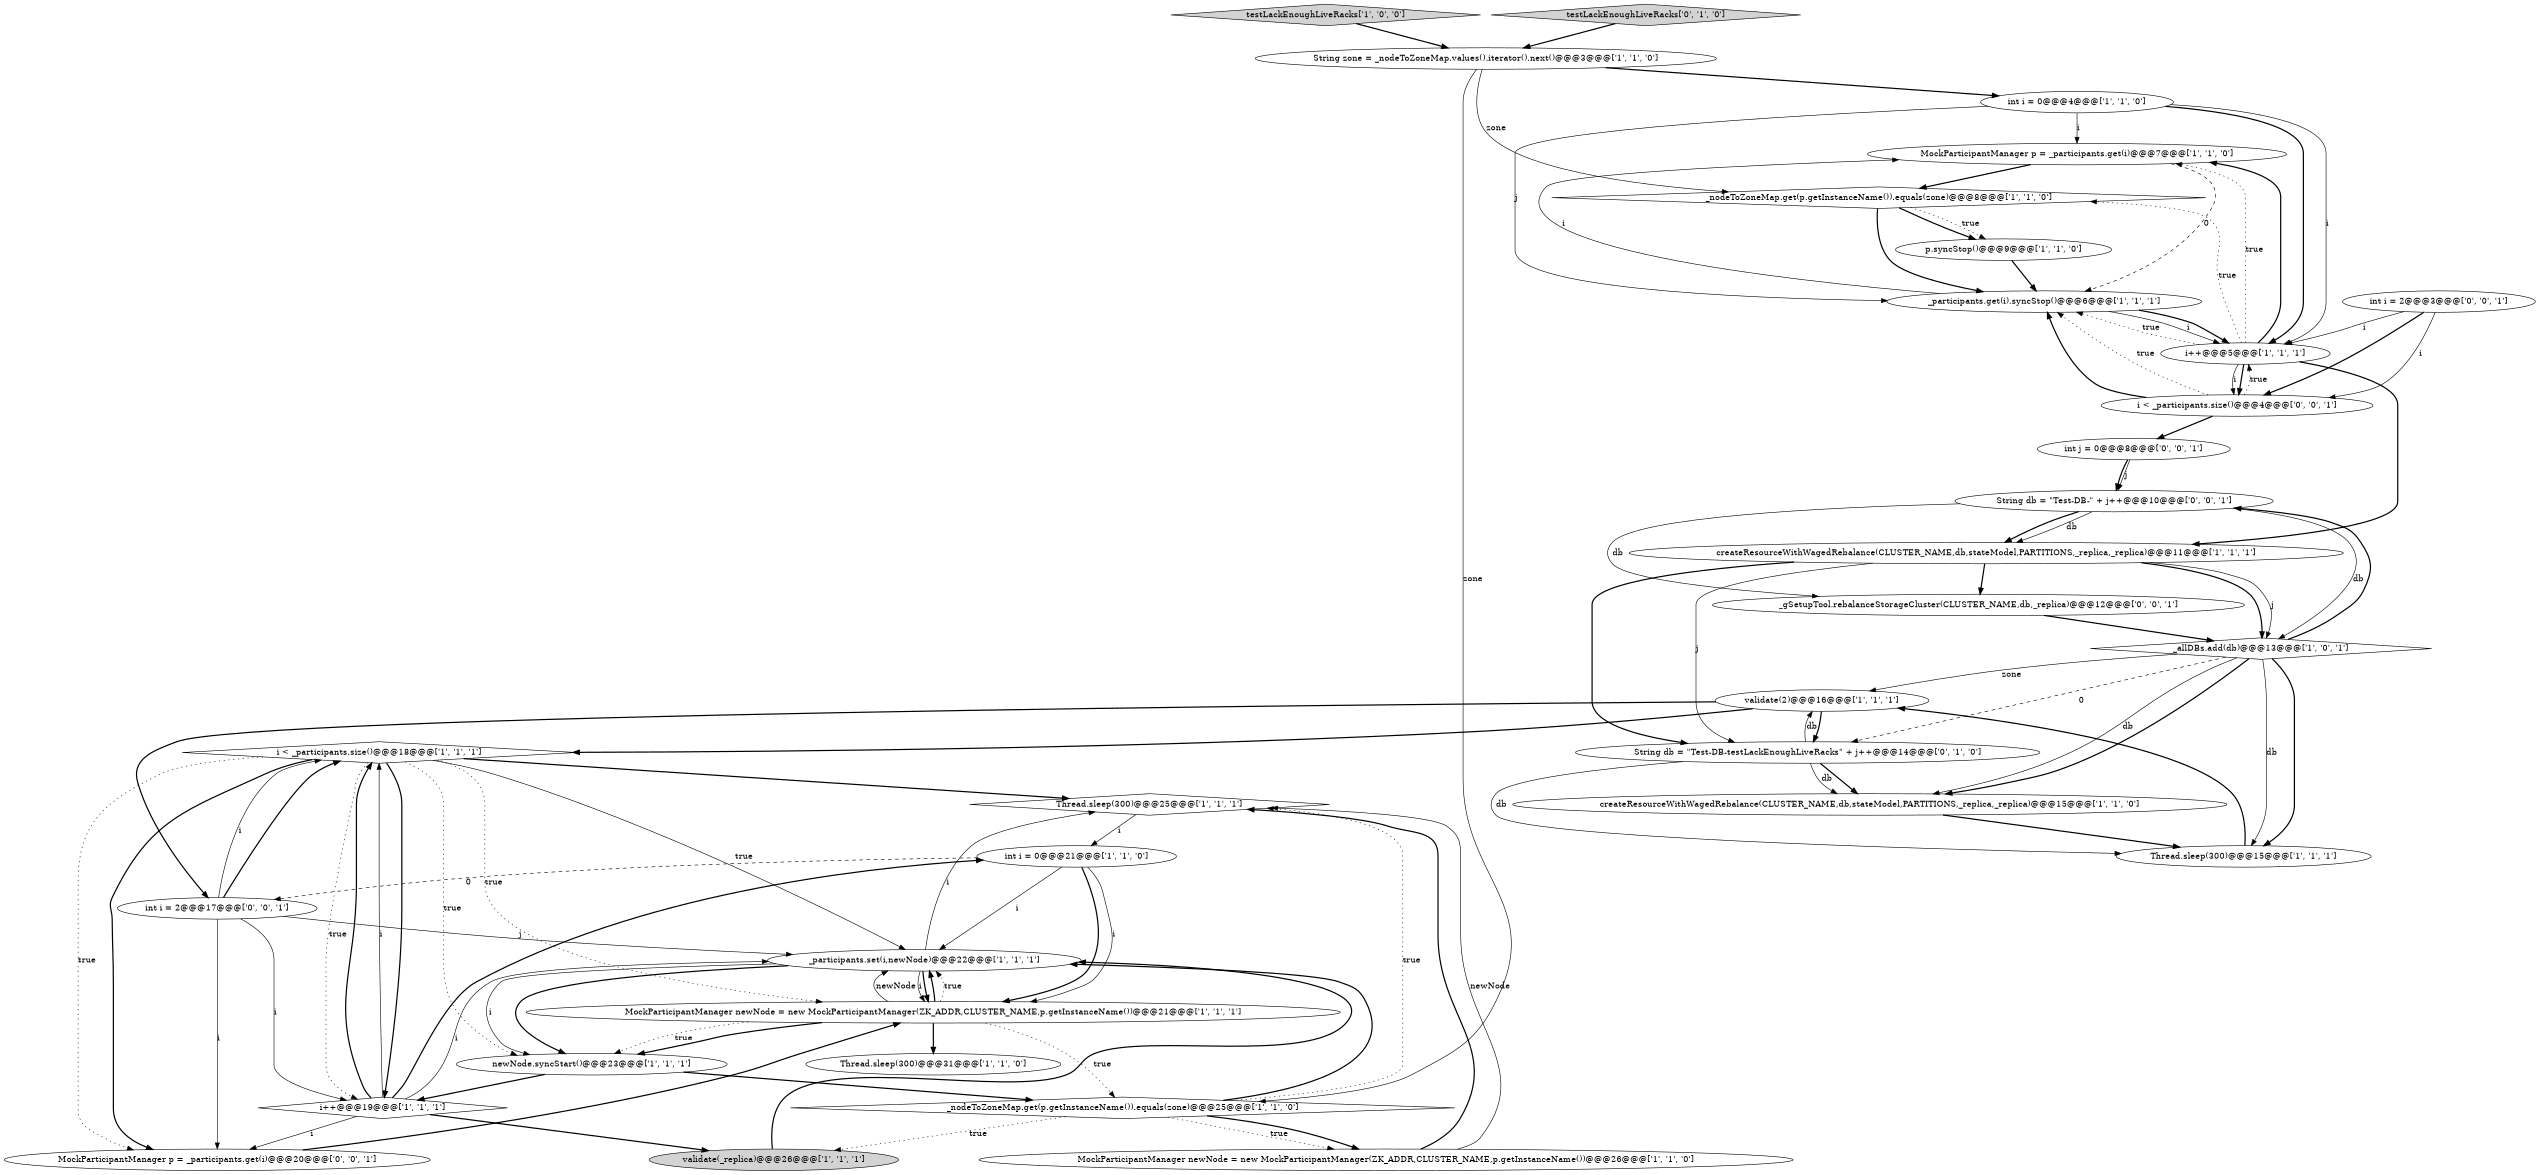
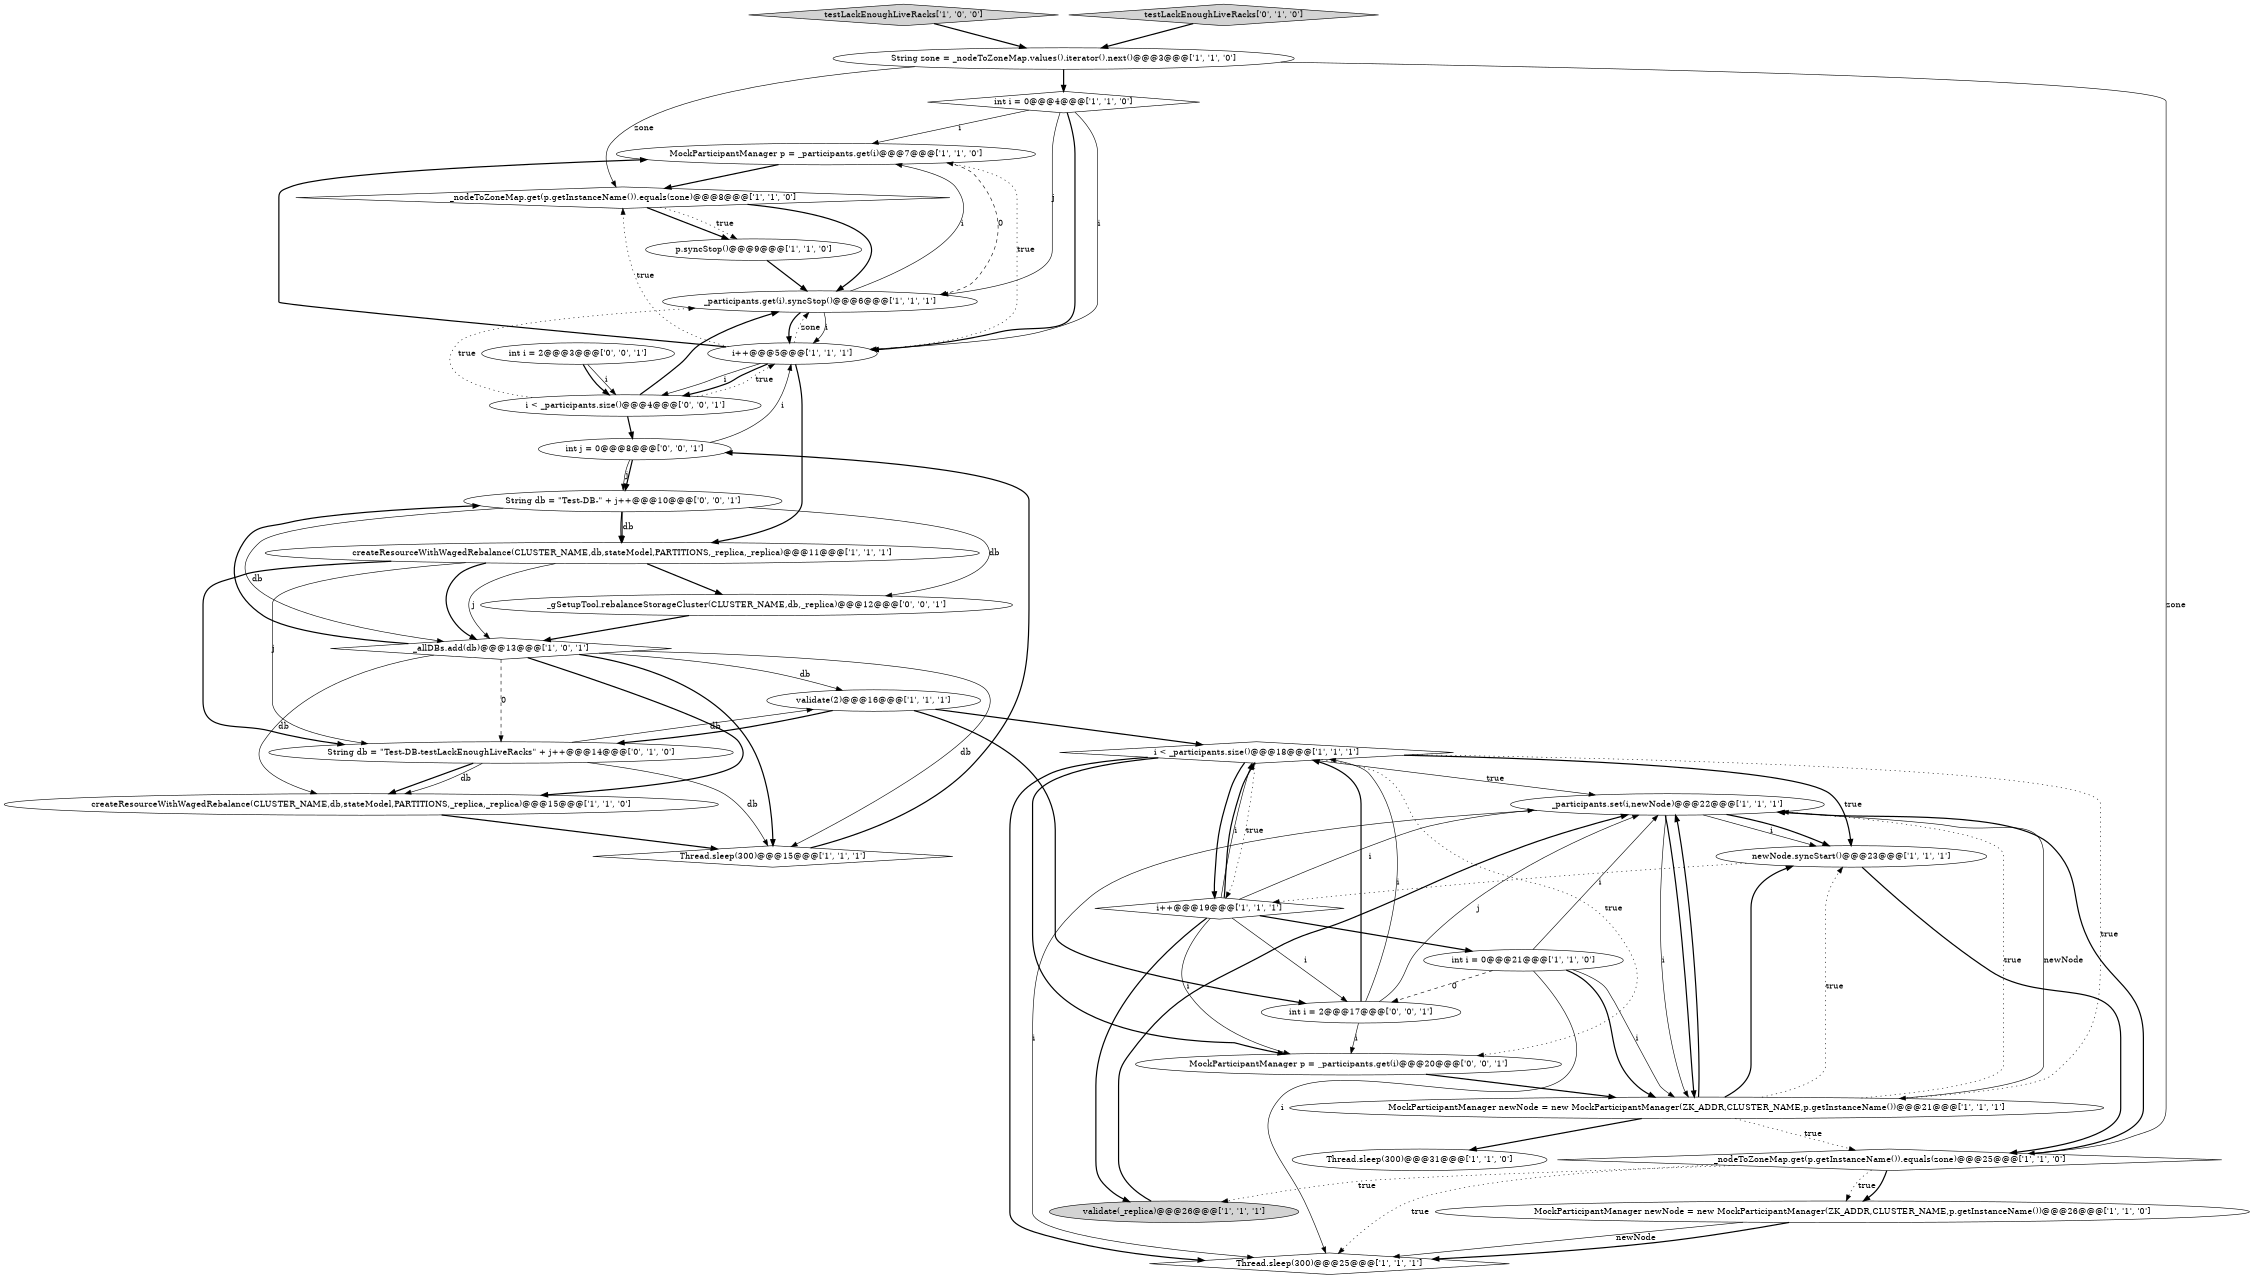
node "int i = 0@@@4@@@['1', '1', '0']": shape ellipse -> diamond
edge "i++@@@5@@@['1', '1', '1']" -> "_participants.get(i).syncStop()@@@6@@@['1', '1', '1']": label "true" -> "zone"
edge "int i = 2@@@3@@@['0', '0', '1']" -> "i++@@@5@@@['1', '1', '1']": now "int j = 0@@@8@@@['0', '0', '1']" -> "i++@@@5@@@['1', '1', '1']"
edge "_allDBs.add(db)@@@13@@@['1', '0', '1']" -> "validate(2)@@@16@@@['1', '1', '1']": label "zone" -> "db"
edge "Thread.sleep(300)@@@15@@@['1', '1', '1']" -> "validate(2)@@@16@@@['1', '1', '1']": now "Thread.sleep(300)@@@15@@@['1', '1', '1']" -> "int j = 0@@@8@@@['0', '0', '1']"
edge "Thread.sleep(300)@@@25@@@['1', '1', '1']" -> "int i = 0@@@21@@@['1', '1', '0']": reversed
node "Thread.sleep(300)@@@15@@@['1', '1', '1']": shape ellipse -> diamond
edge "i < _participants.size()@@@18@@@['1', '1', '1']" -> "newNode.syncStart()@@@23@@@['1', '1', '1']": style dotted -> bold
edge "int i = 2@@@17@@@['0', '0', '1']" -> "i++@@@19@@@['1', '1', '1']": reversed
edge "newNode.syncStart()@@@23@@@['1', '1', '1']" -> "i++@@@19@@@['1', '1', '1']": style bold -> dotted
